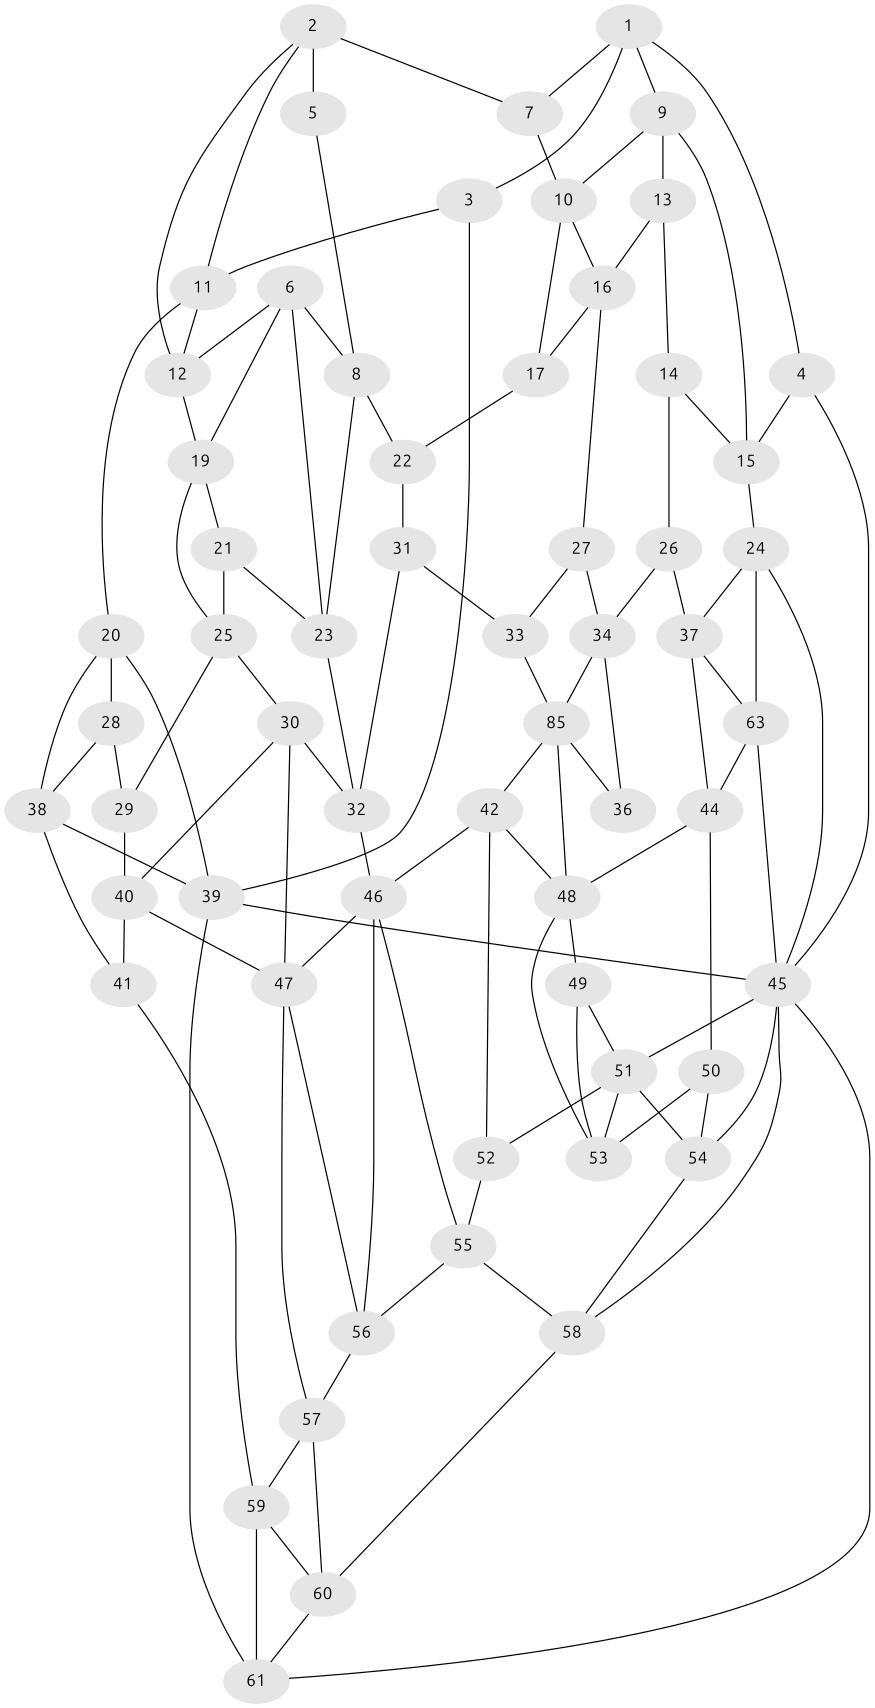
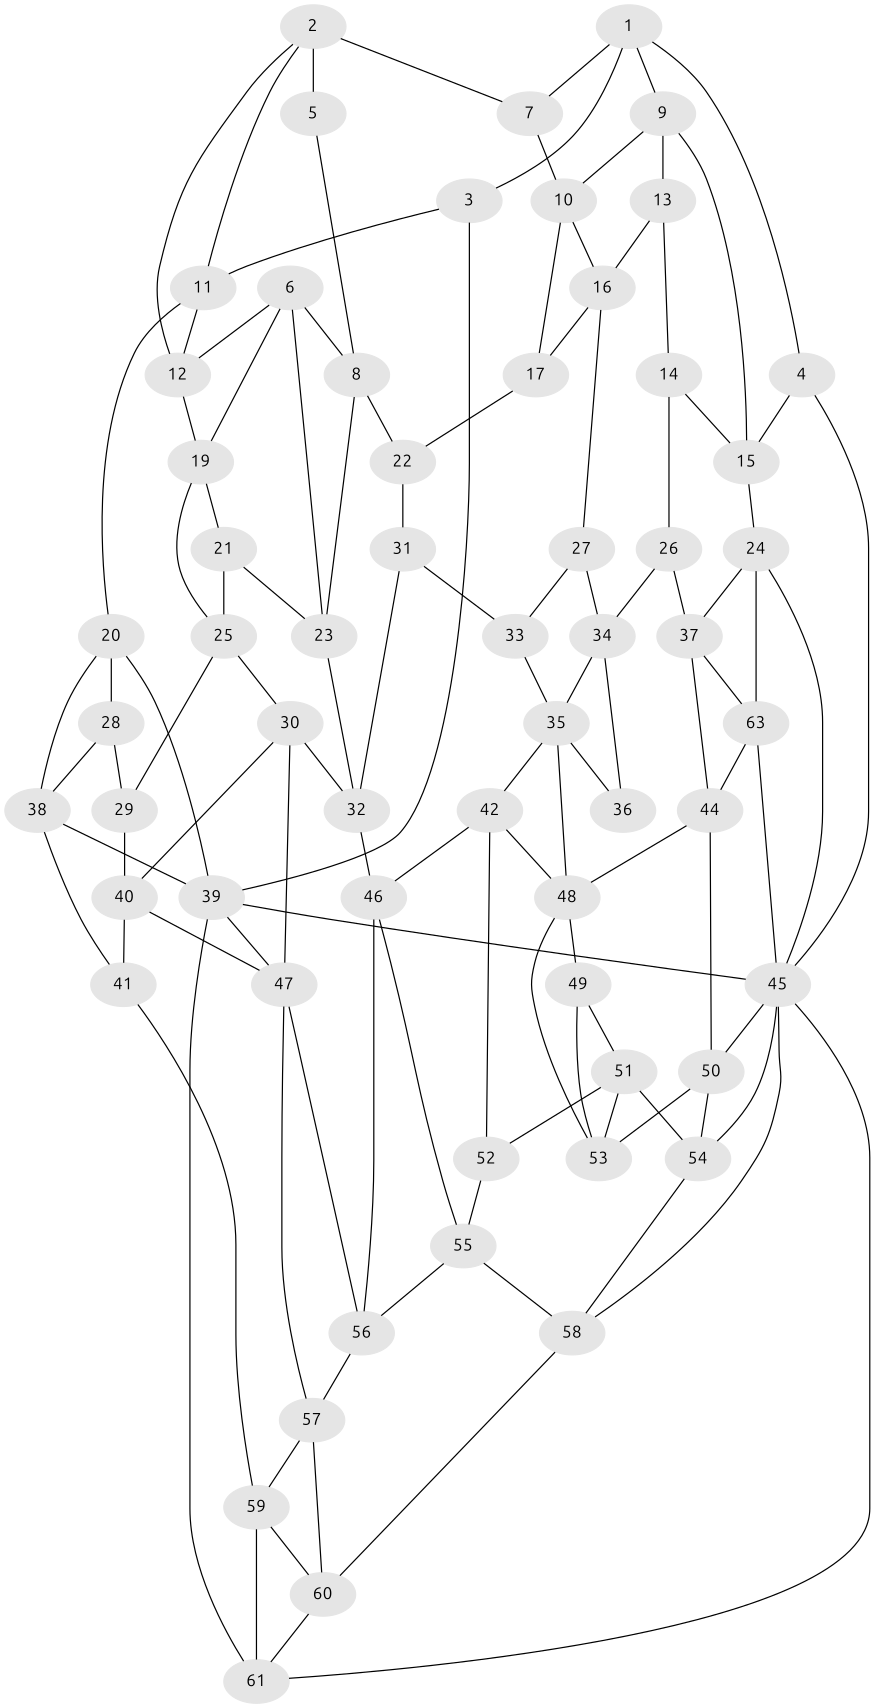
node "85": label "85" -> "35"
edge "46" -- "47": now "39" -- "47"
edge "45" -- "51": now "45" -- "50"
